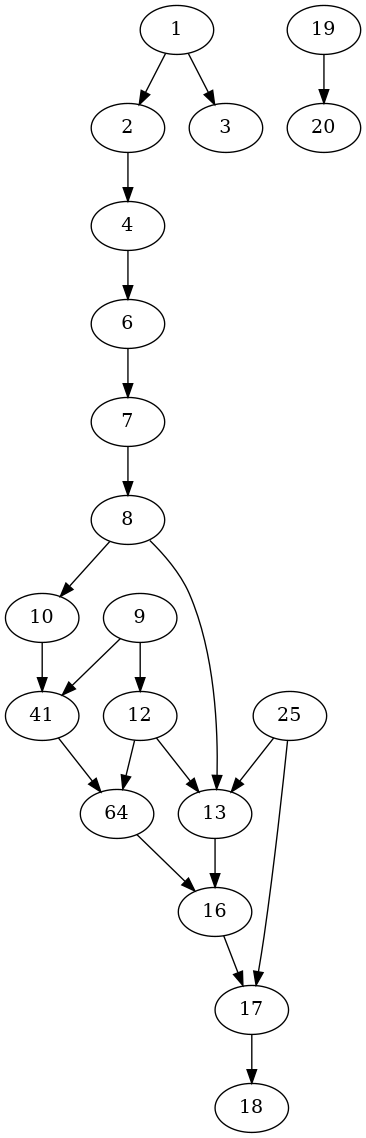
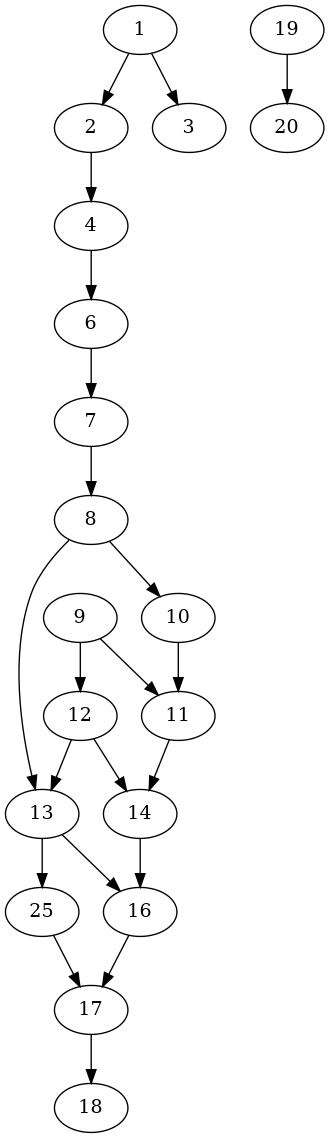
node "41": label "41" -> "11"
edge "25" -> "13": reversed
node "64": label "64" -> "14"
